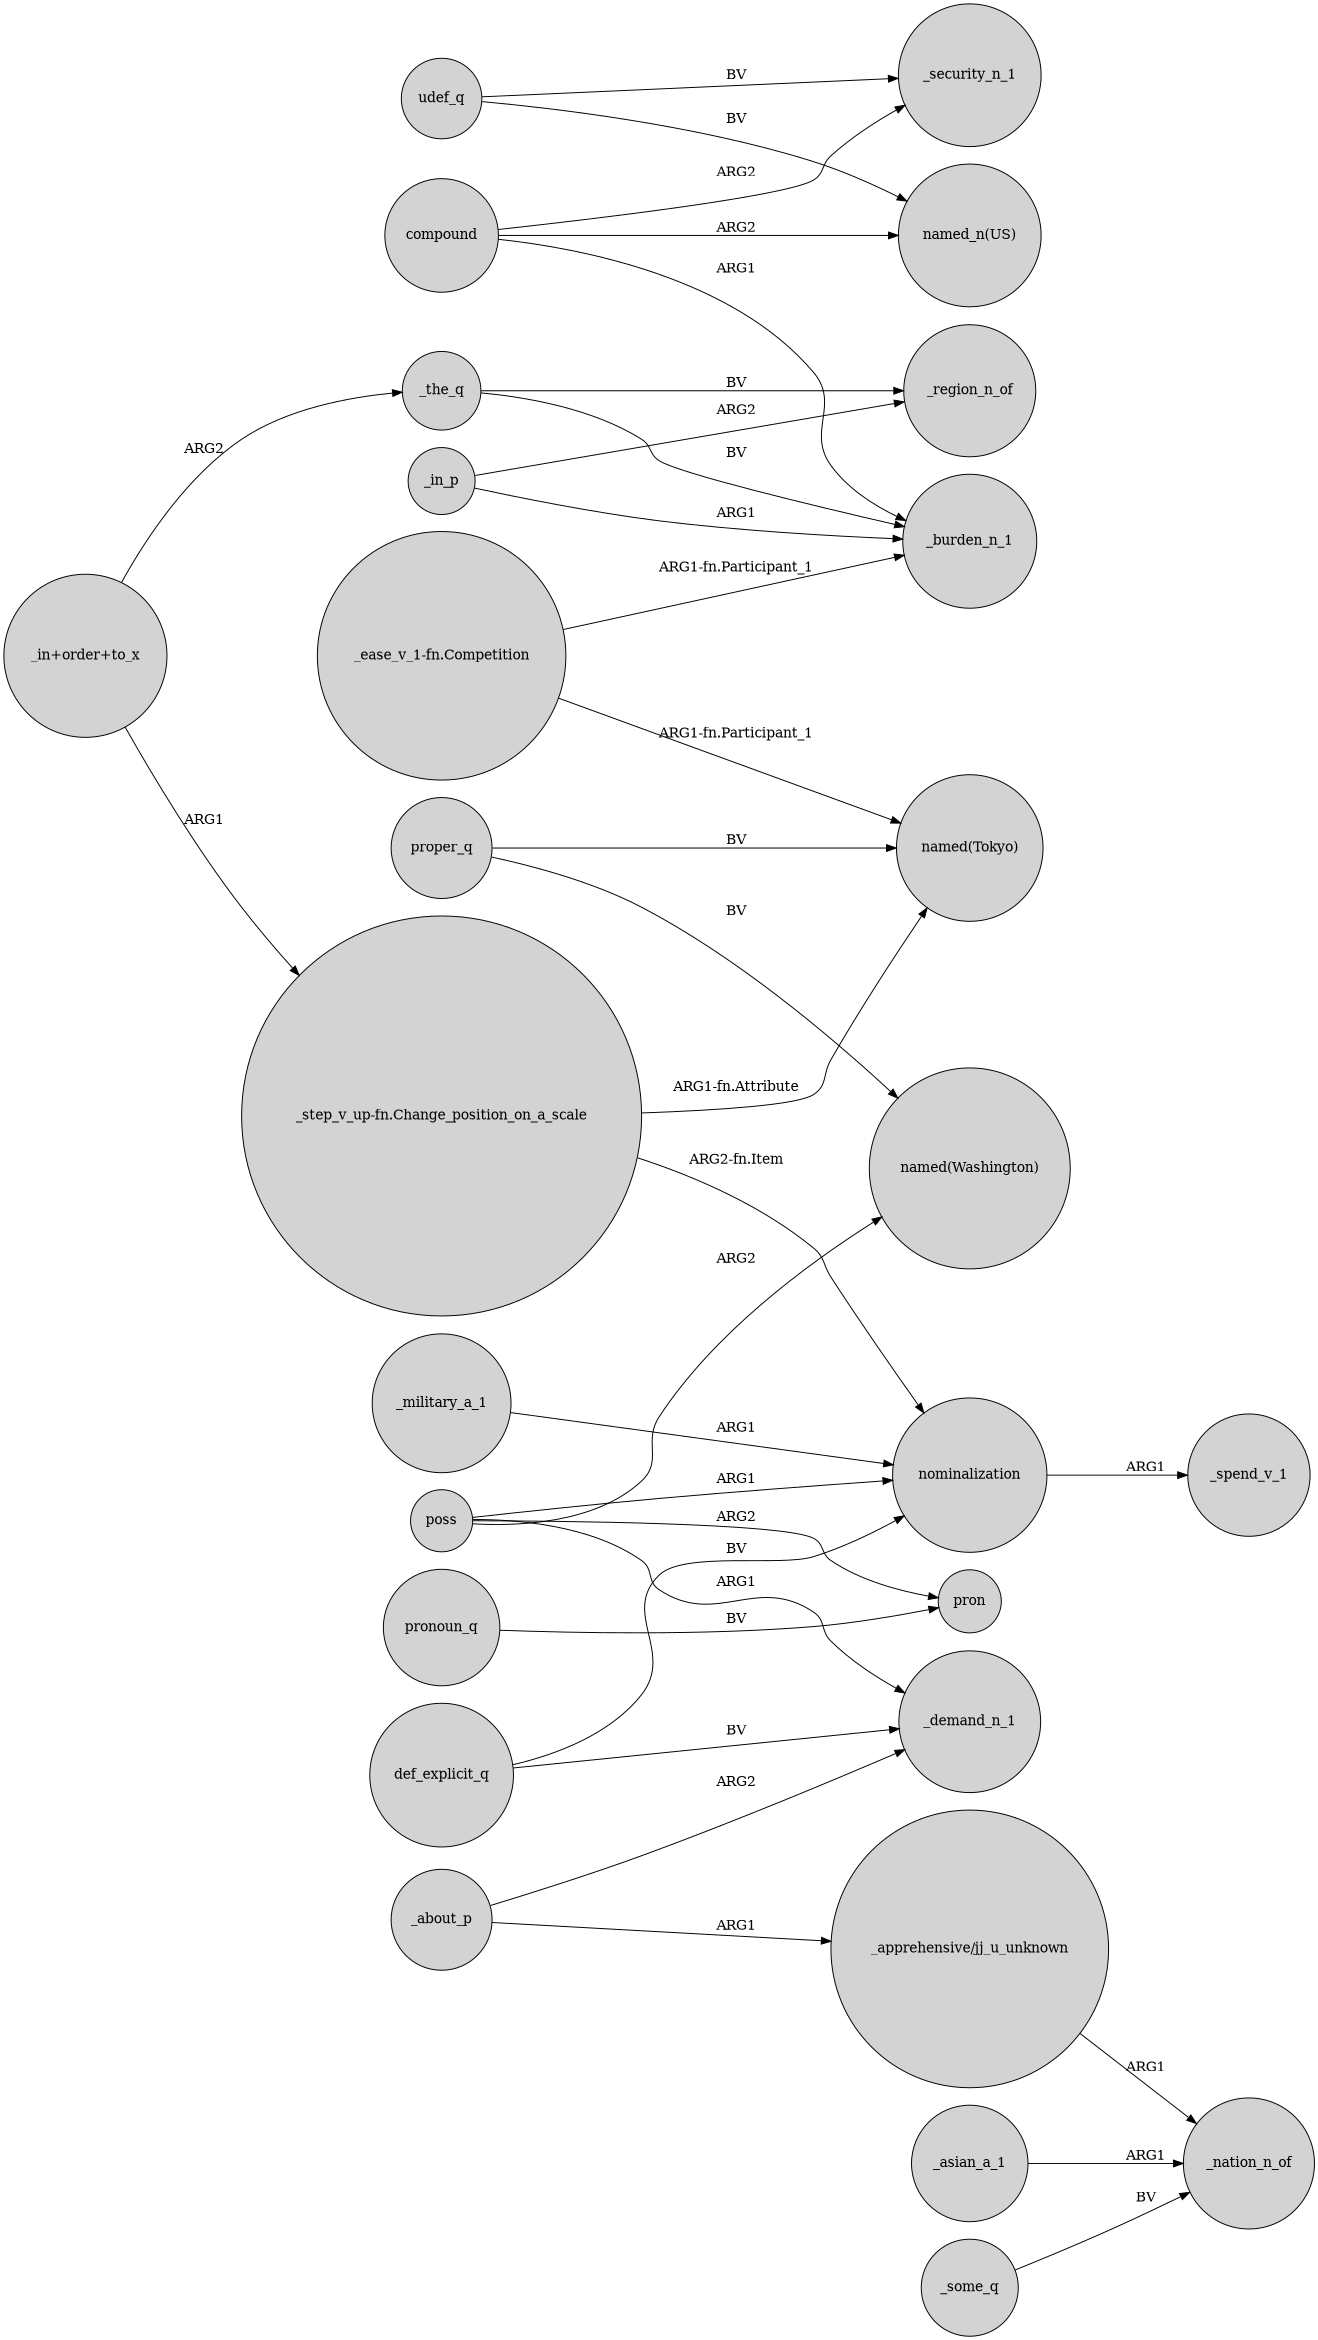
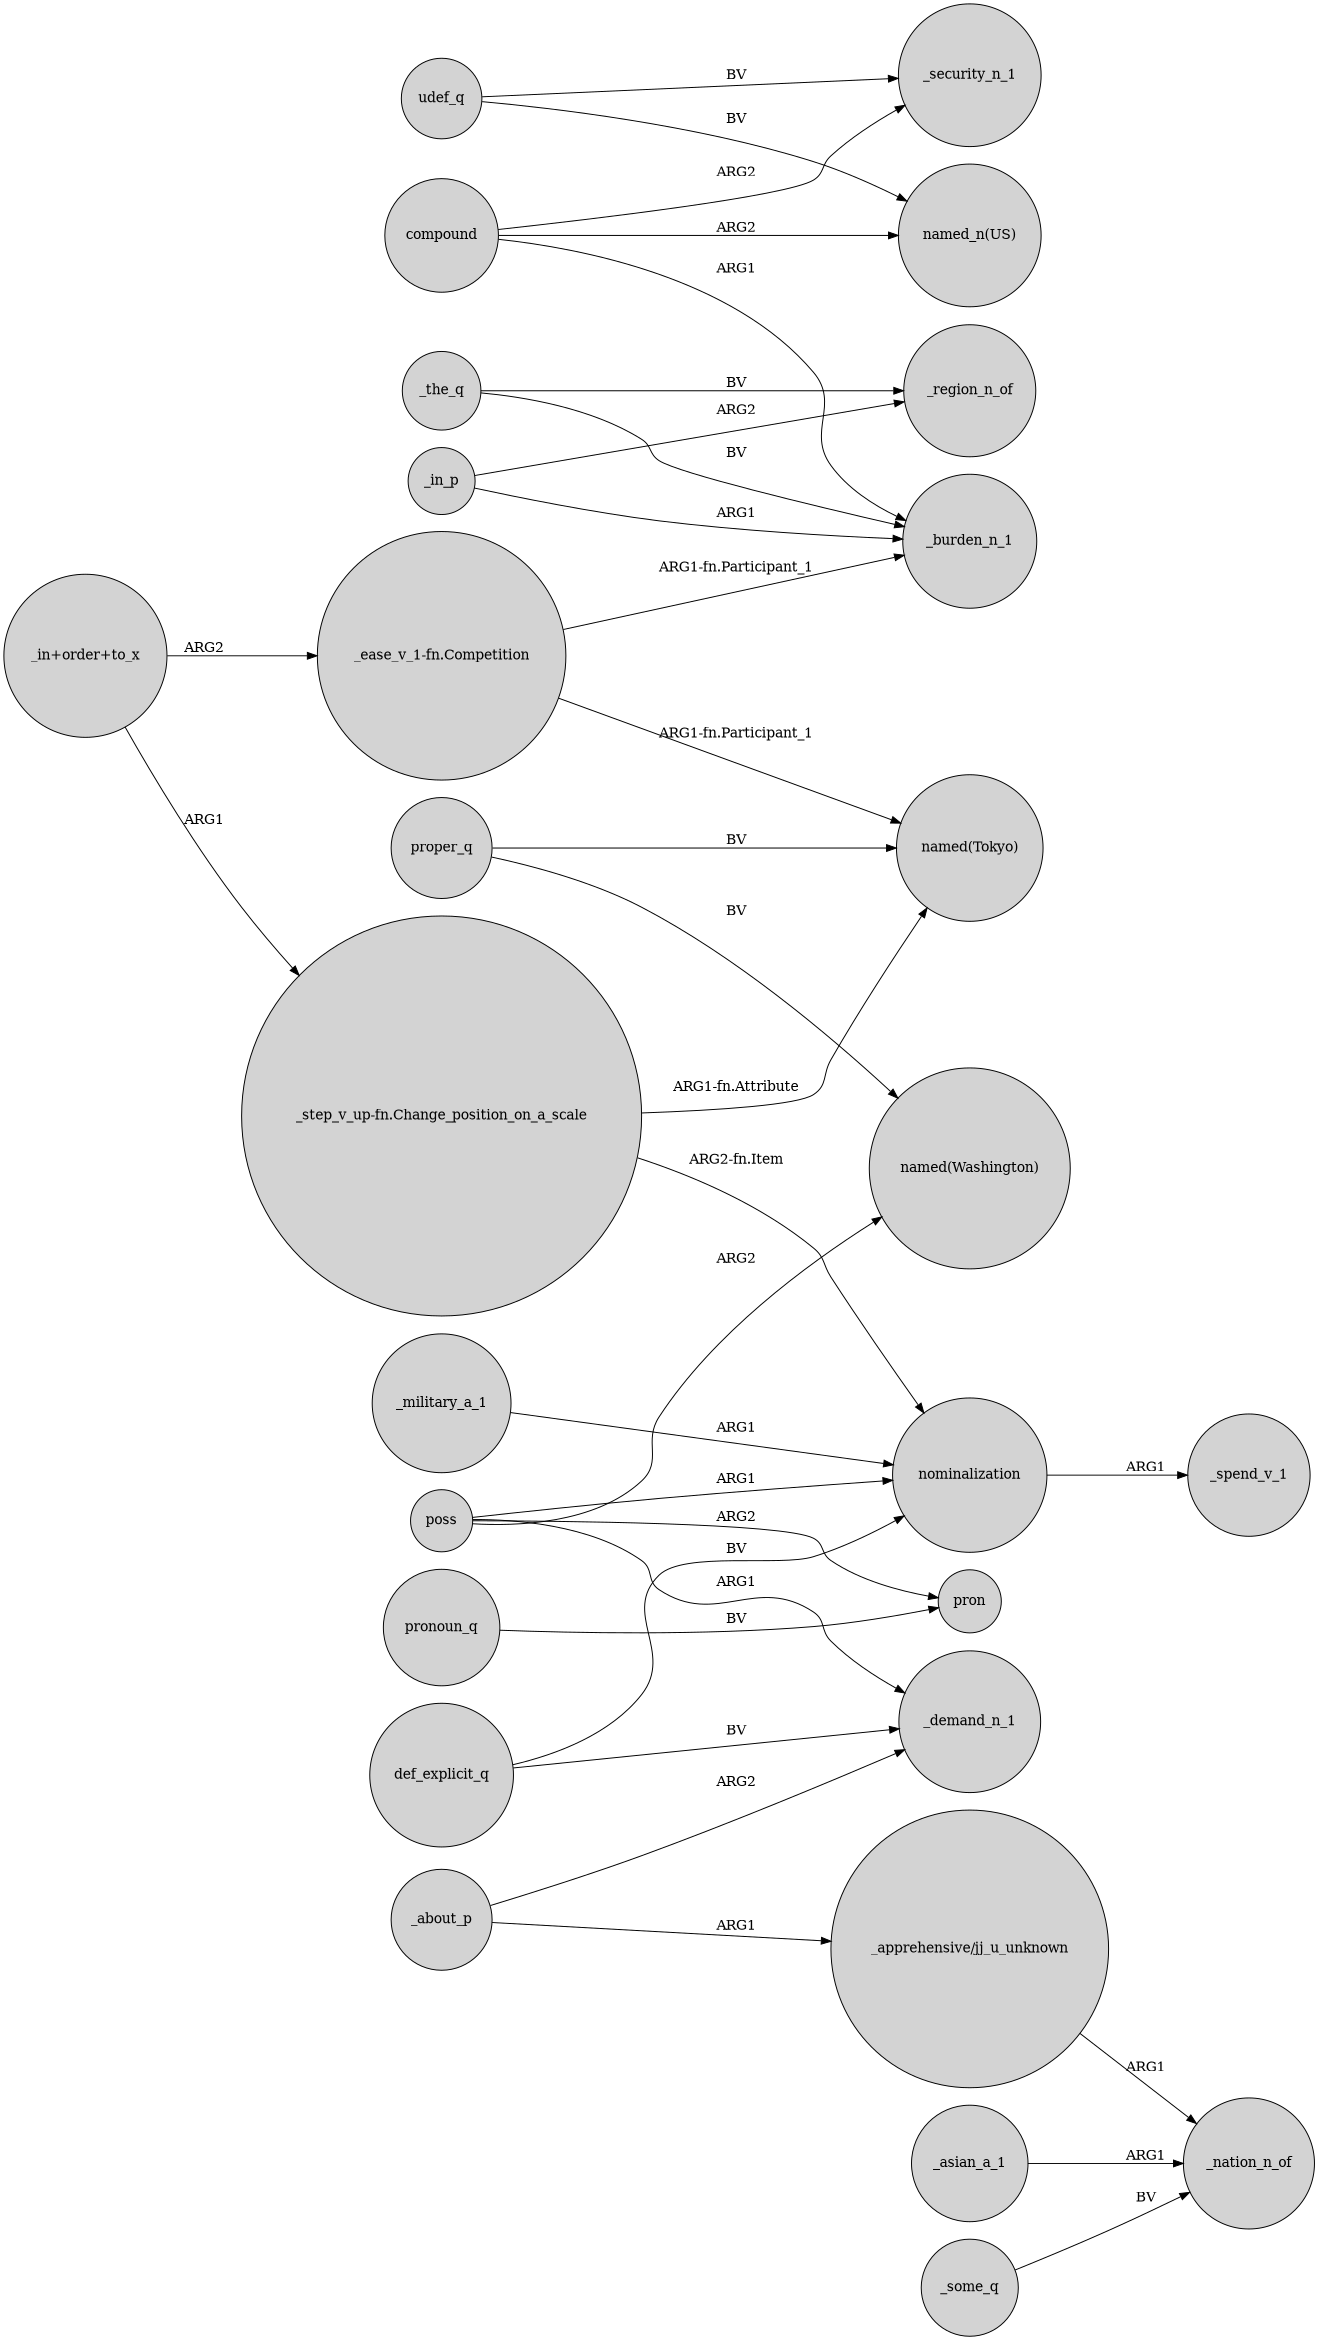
edge "_in+order+to_x" -> "_the_q": now "_in+order+to_x" -> "_ease_v_1-fn.Competition"
